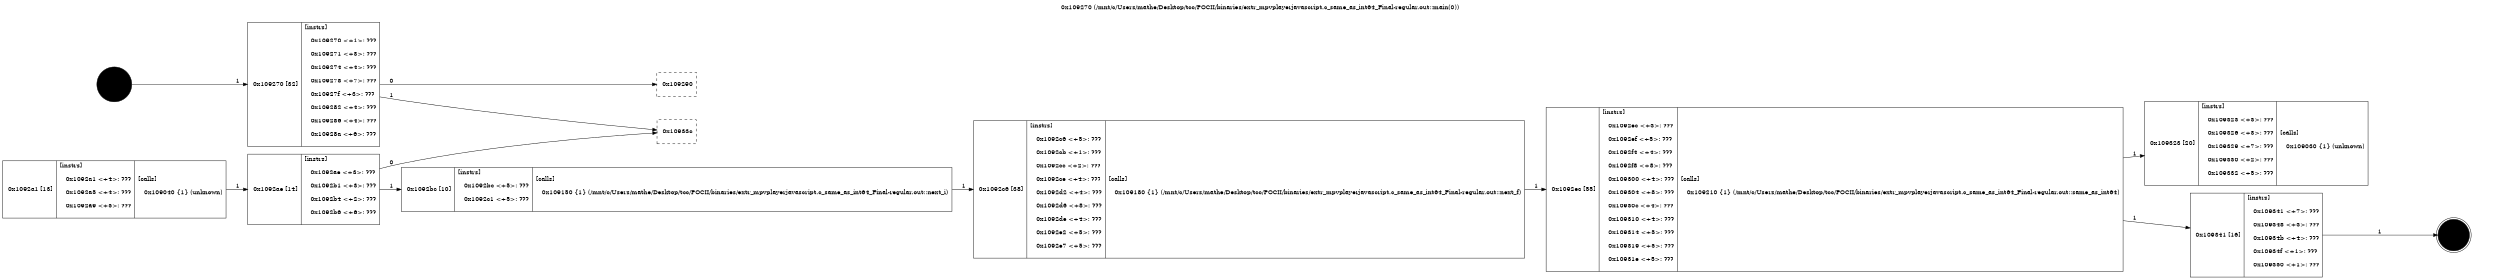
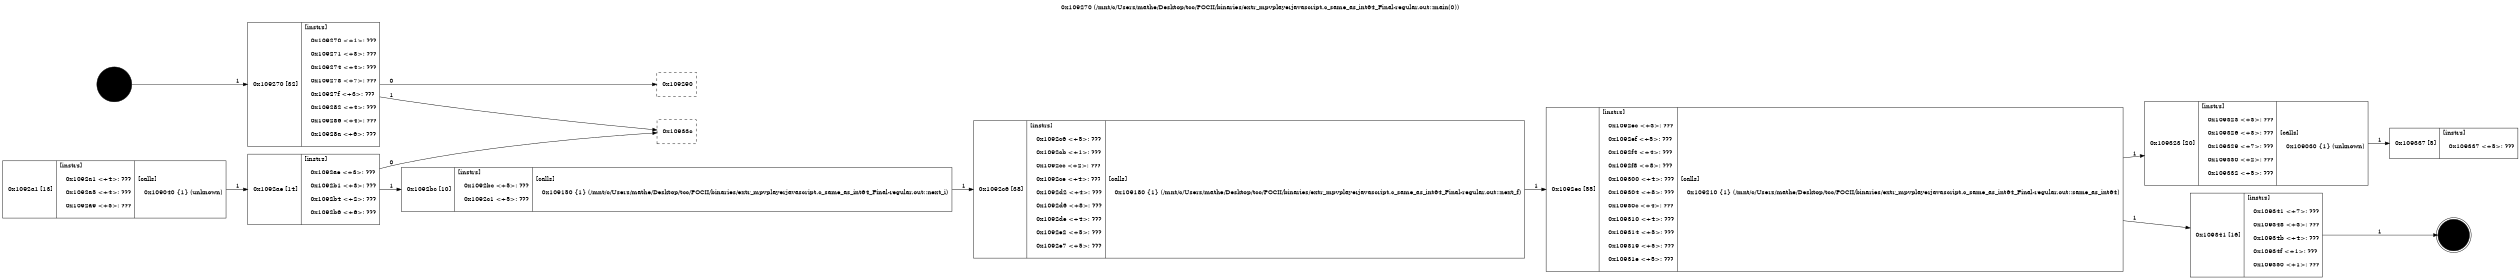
node "0x109337 [5]": added
